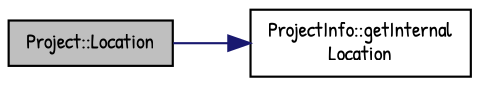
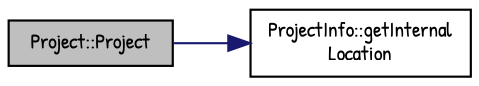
node "Project::Location": label "Project::Location" -> "Project::Project"
